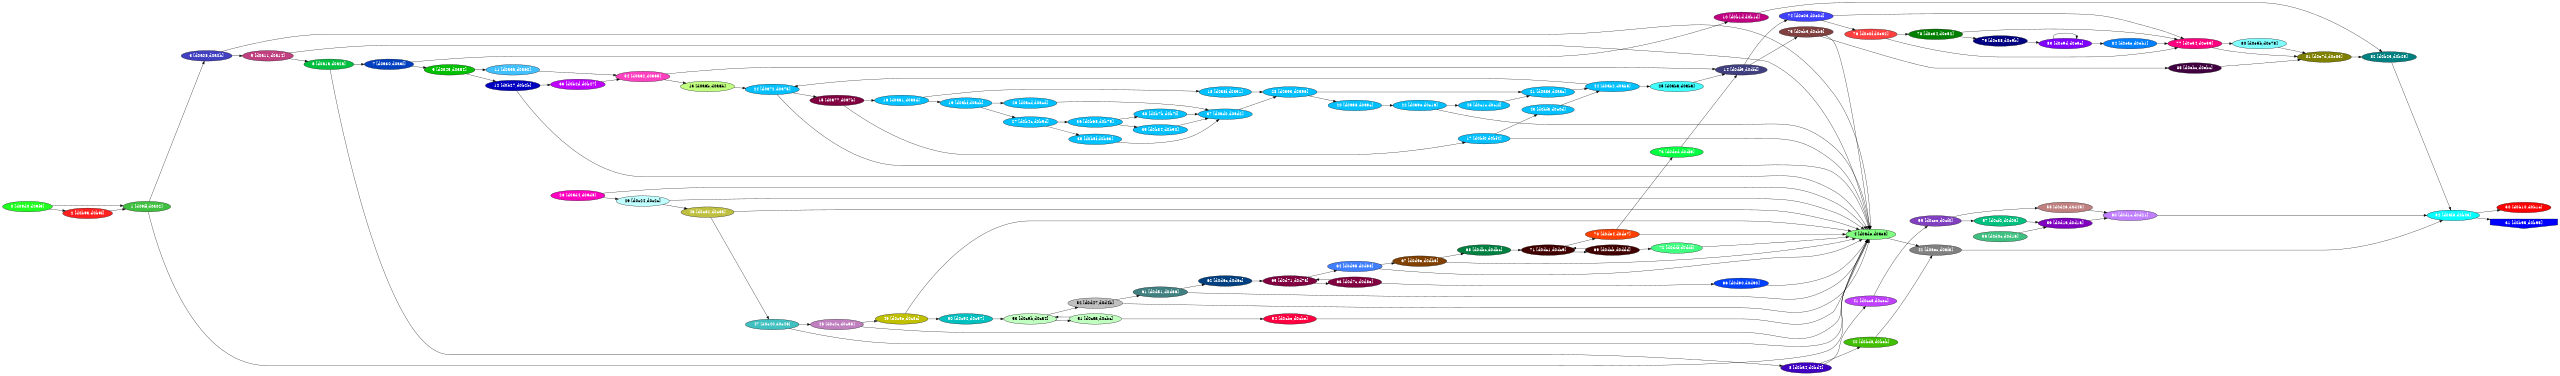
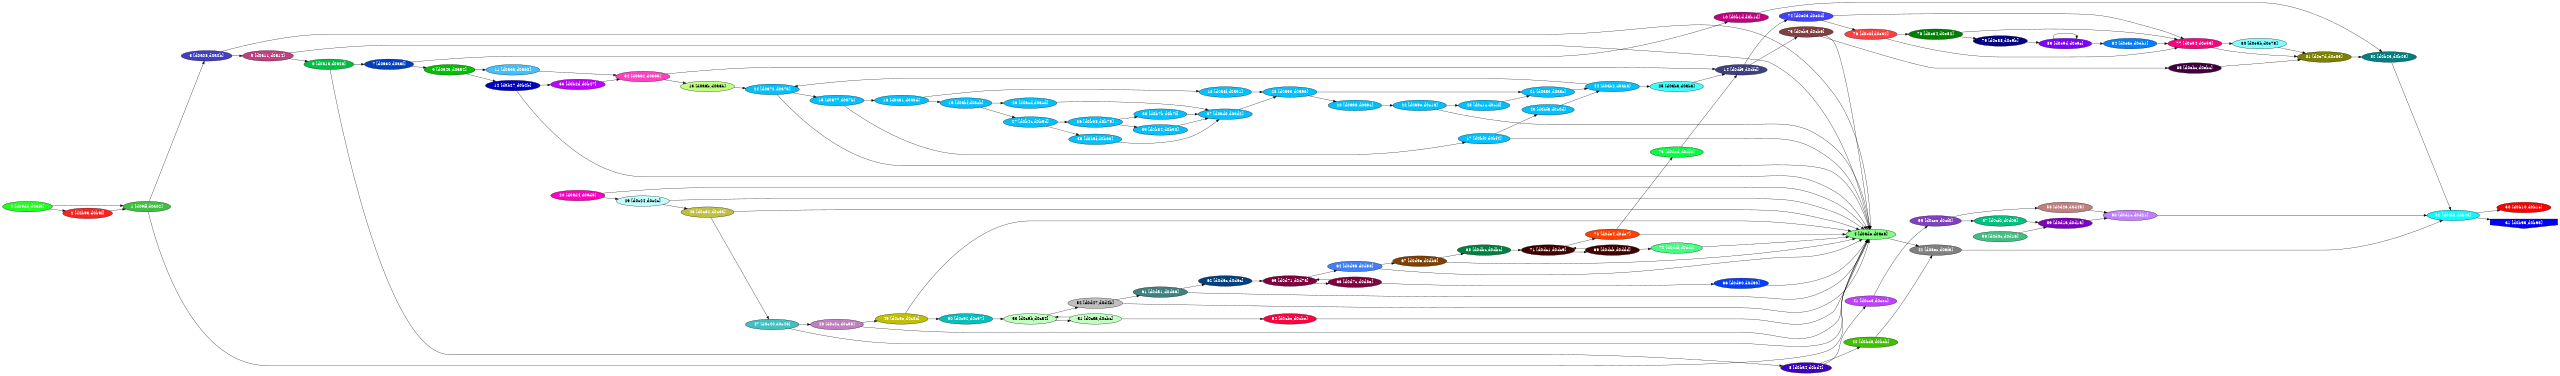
node "15 [d0a77,d0a7b]": fillcolor #800040 -> #00c0ff
